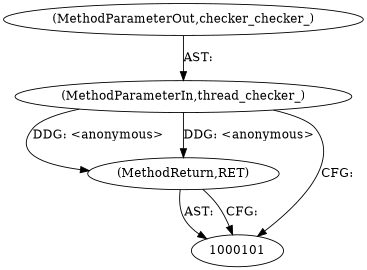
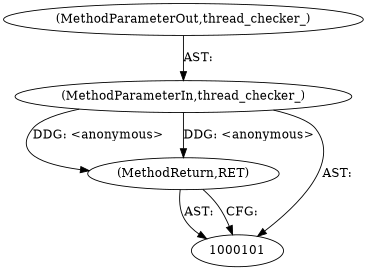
node "(MethodParameterOut,checker_checker_)": label "(MethodParameterOut,checker_checker_)" -> "(MethodParameterOut,thread_checker_)"
edge "(MethodParameterIn,thread_checker_)" -> "1000101": label "CFG: " -> "AST: "
